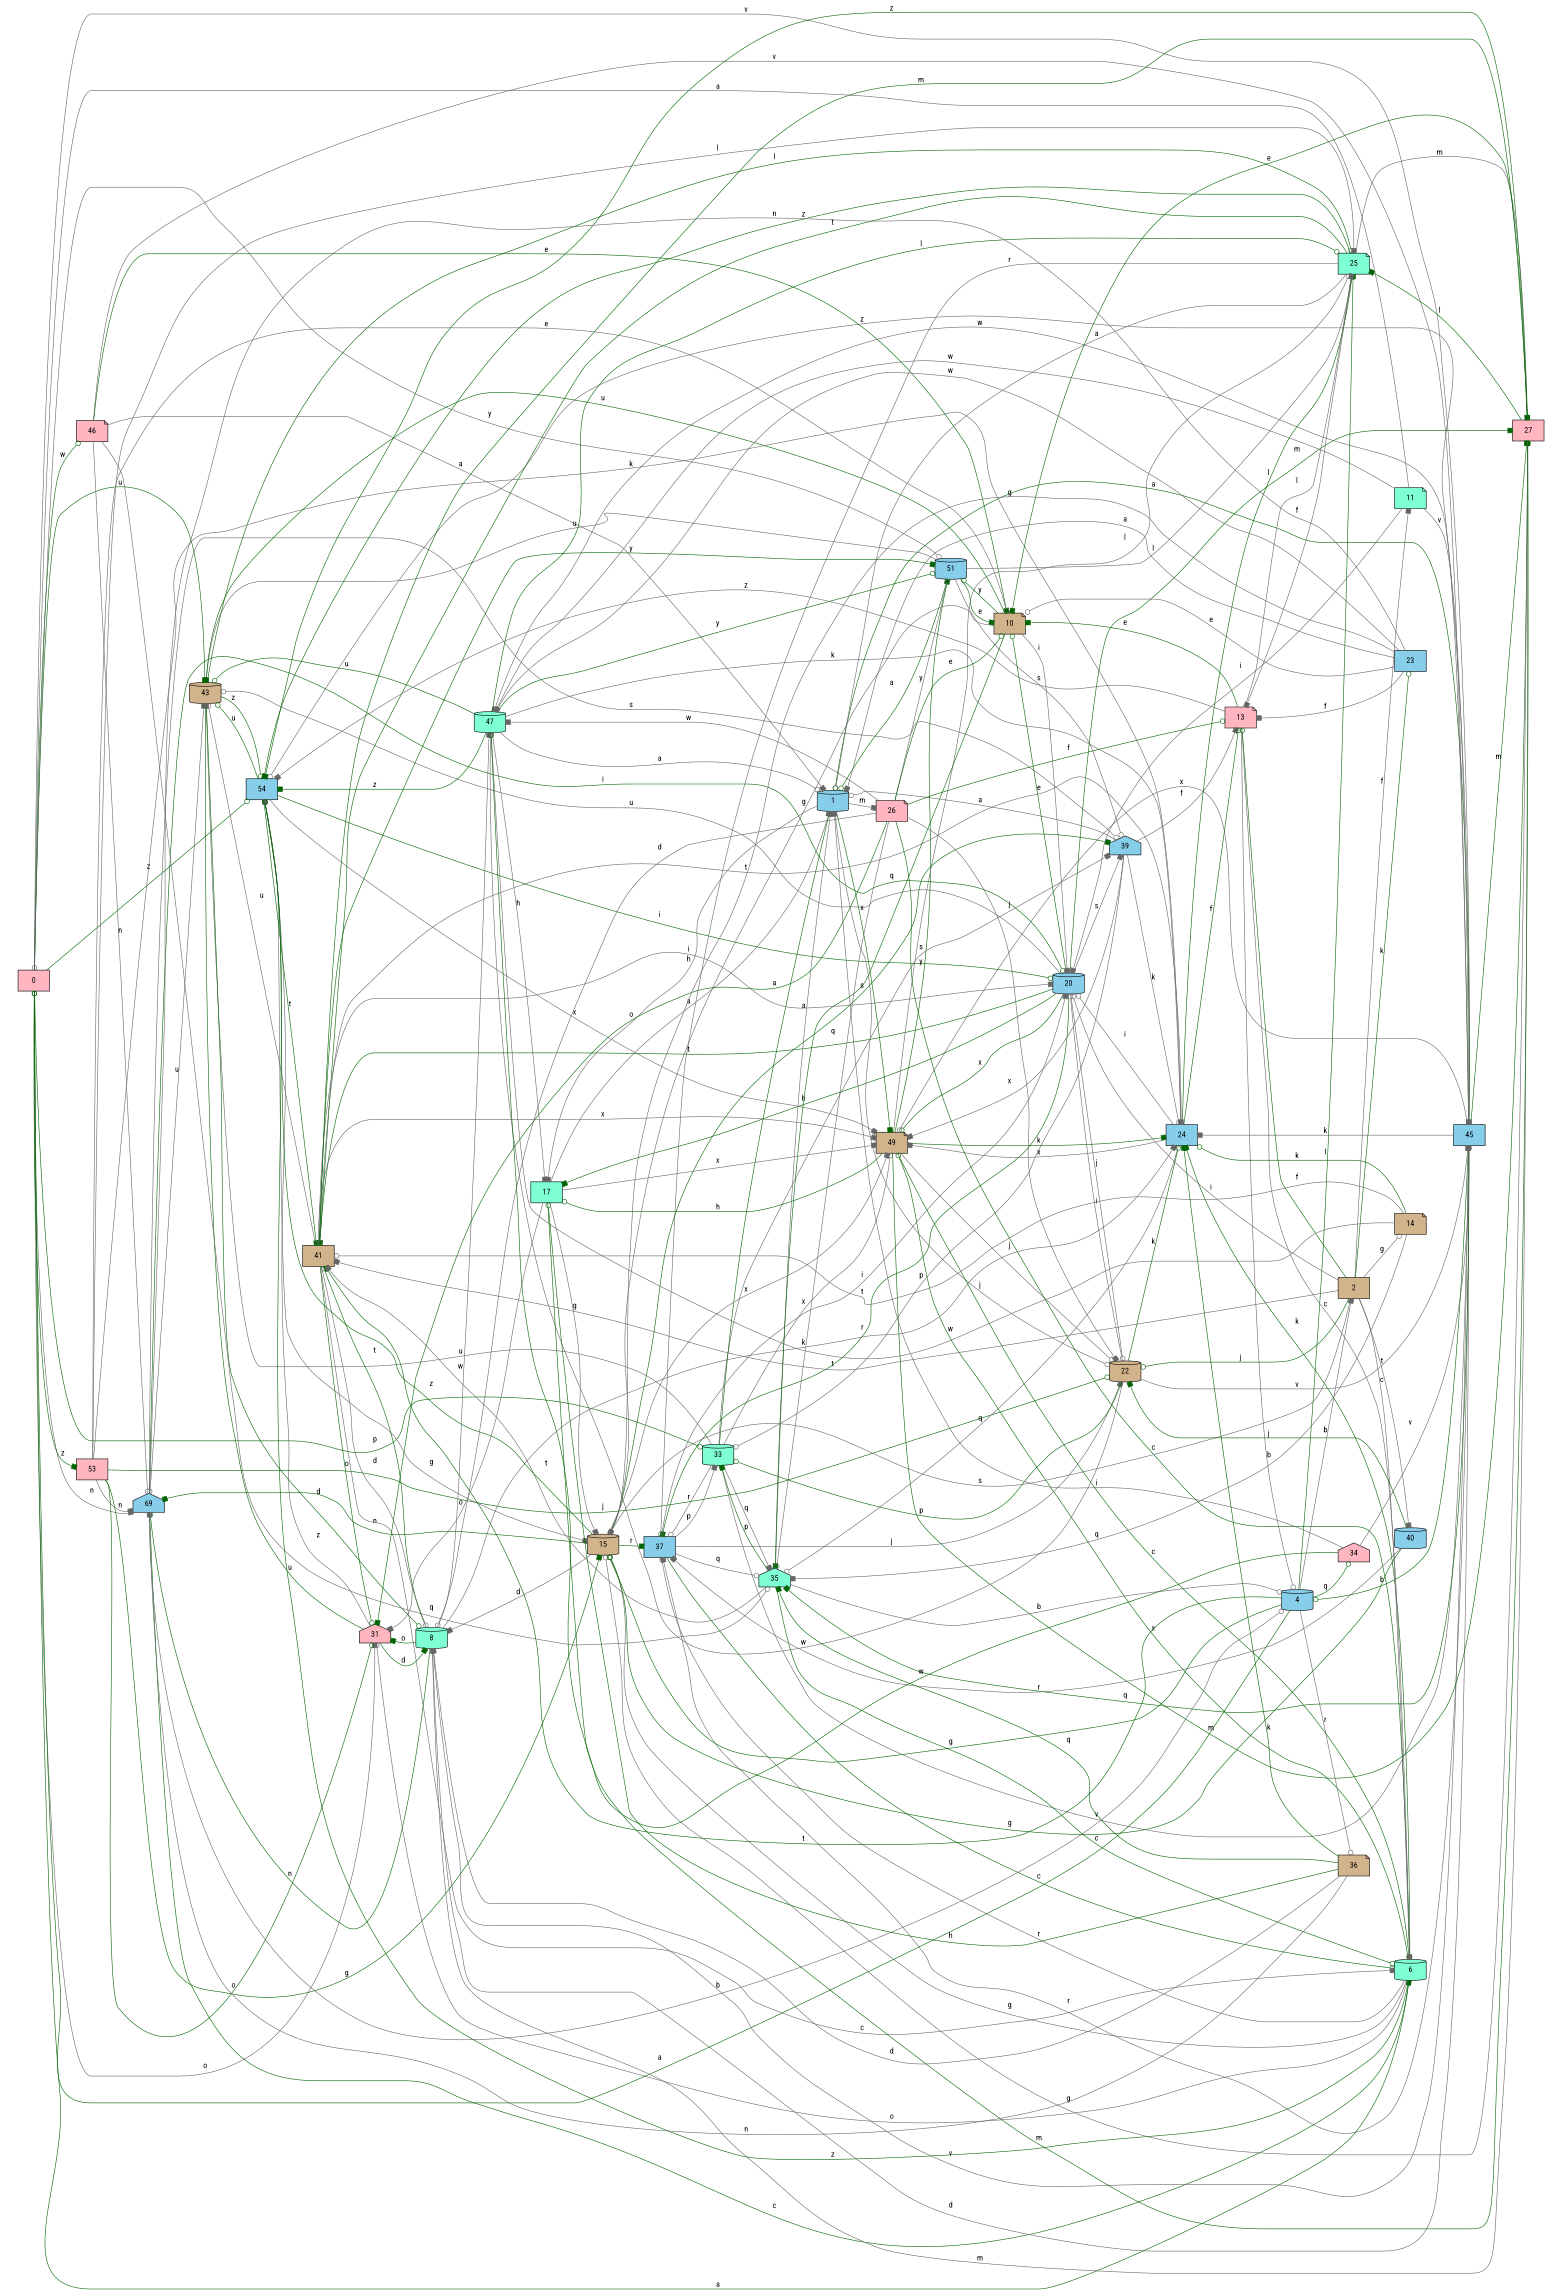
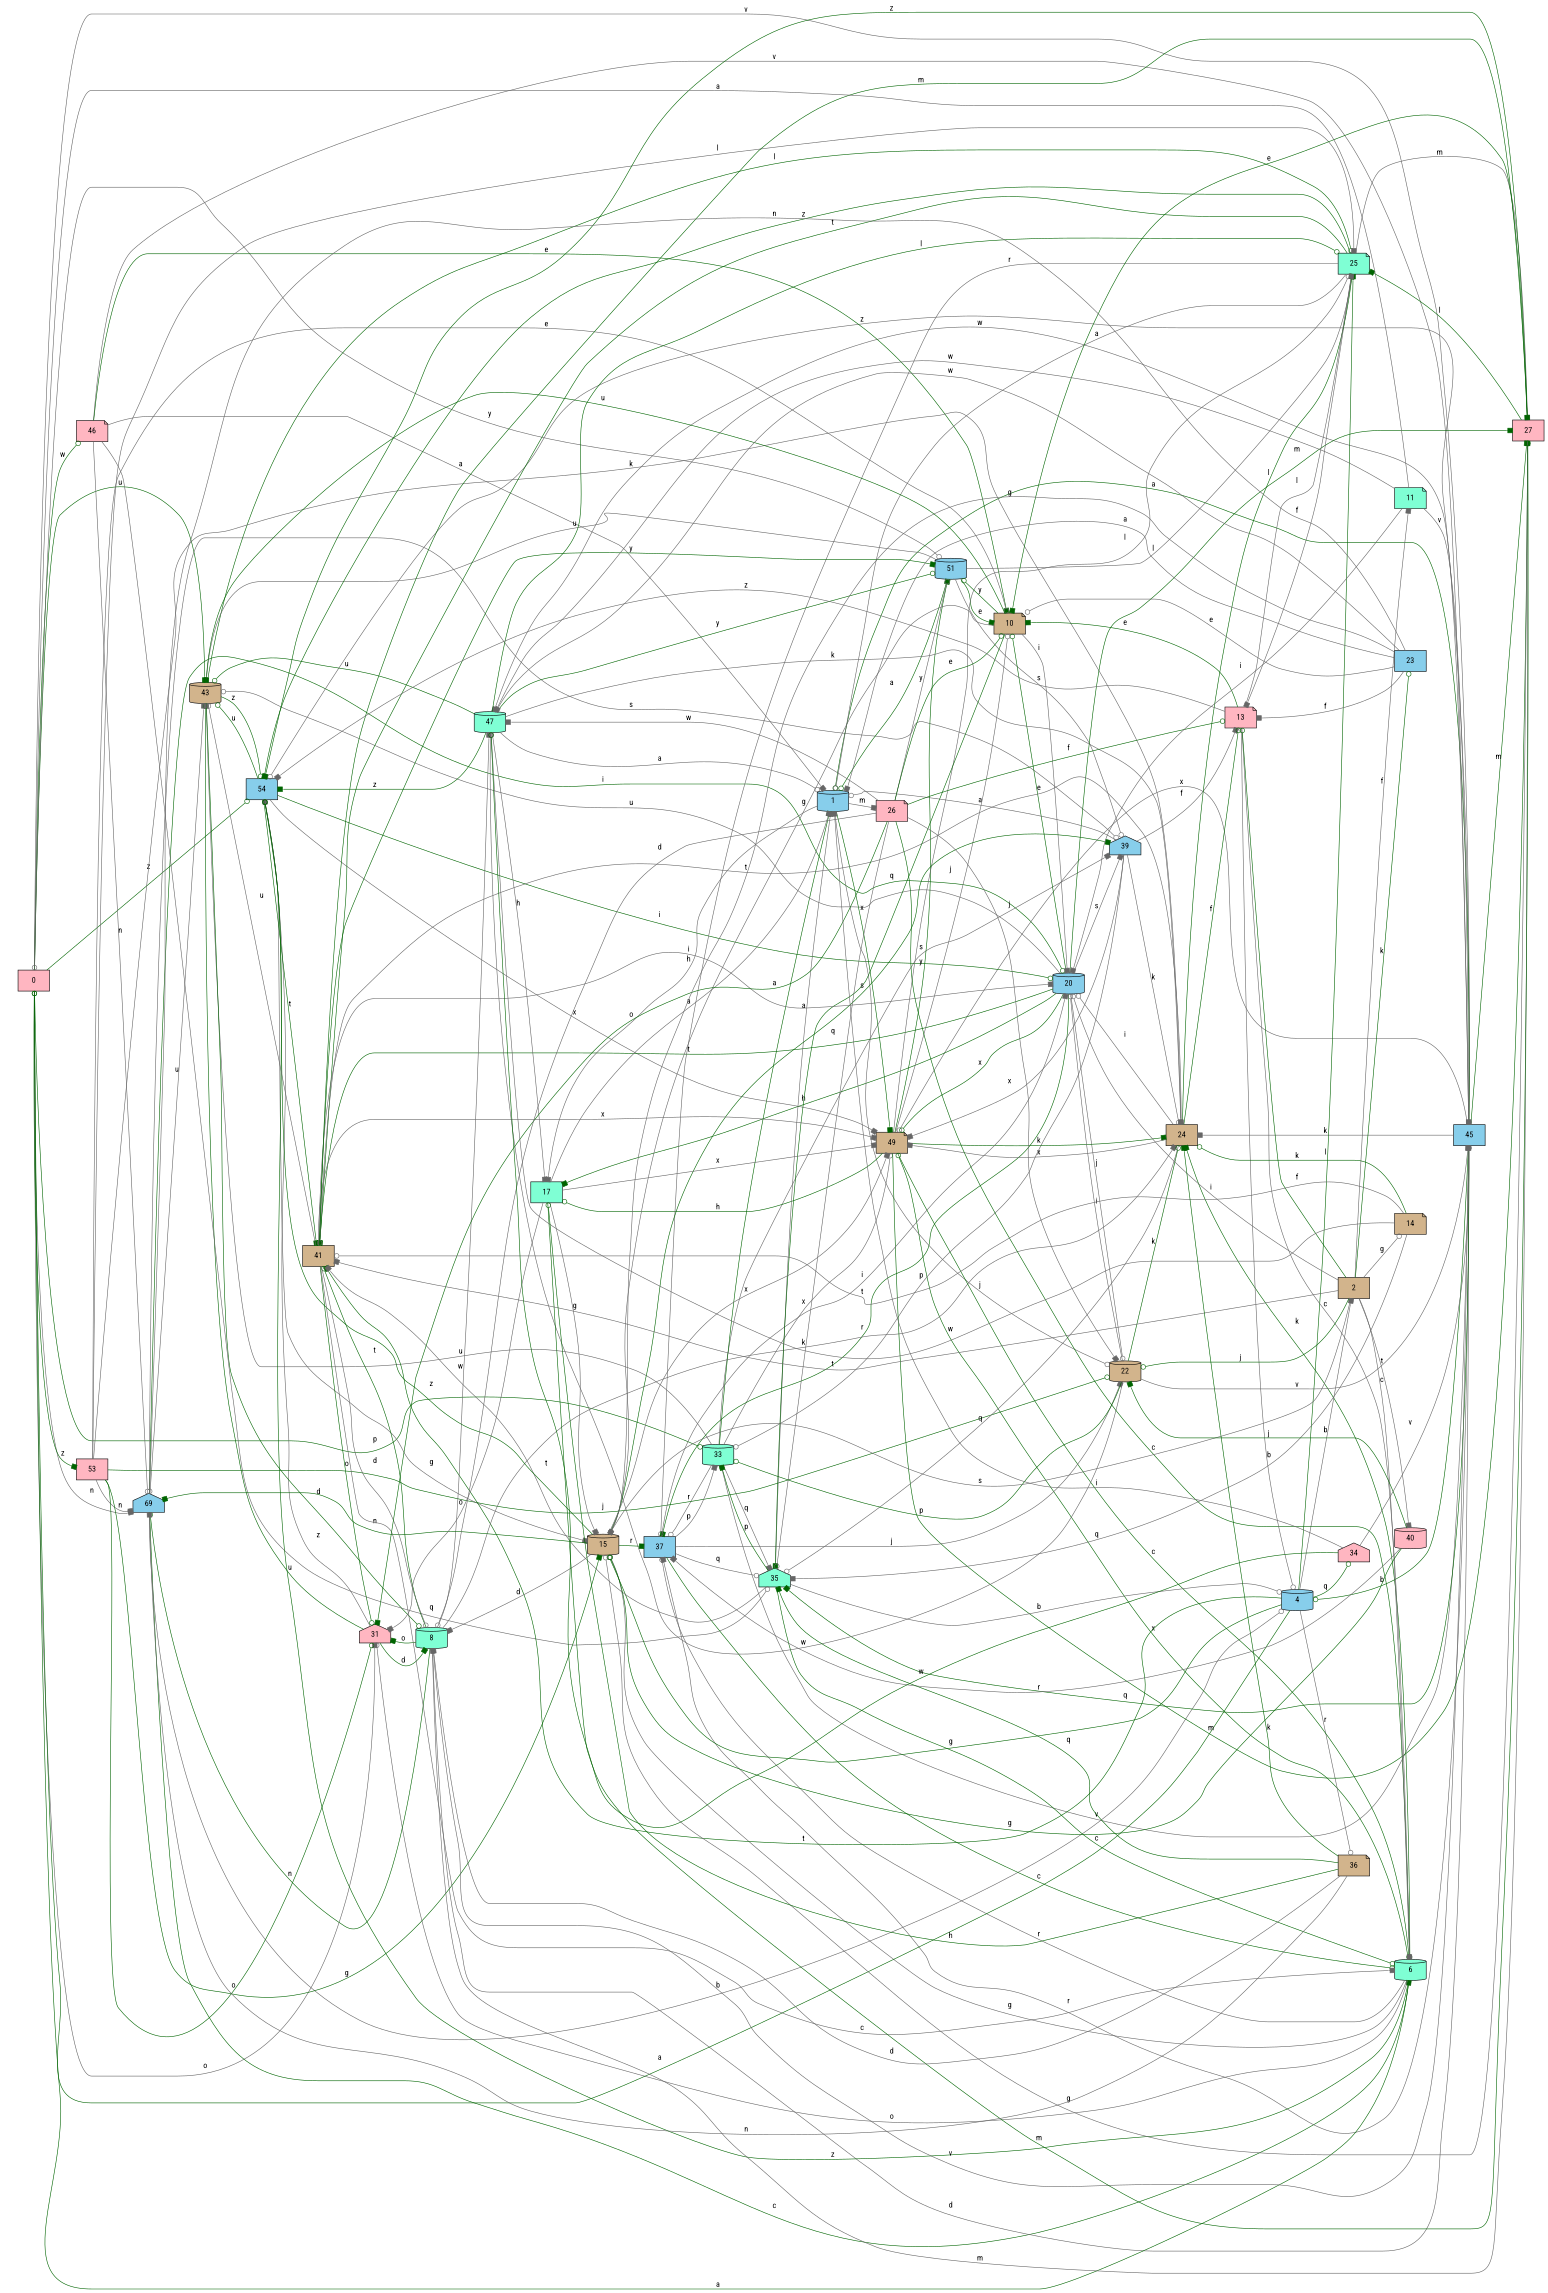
node "24": fillcolor skyblue -> tan
edge "49" -> "22": now "49" -> "10"
node "40": fillcolor skyblue -> lightpink
